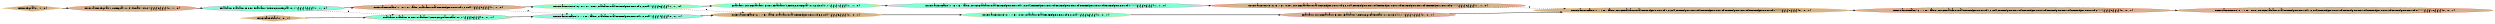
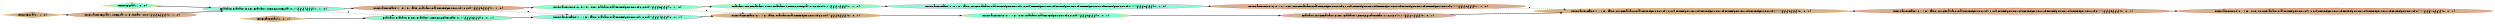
node "testNotEqual['1', '0', '0']": added
